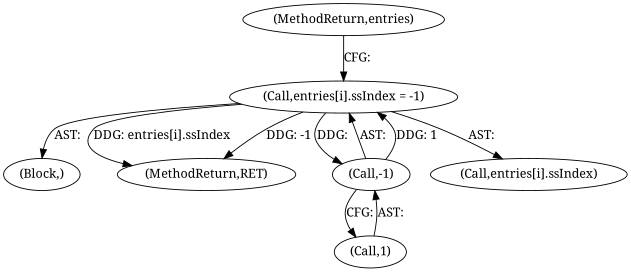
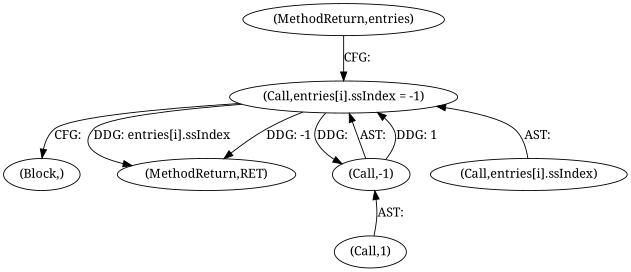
edge "(Call,entries[i].ssIndex = -1)" -> "(Call,entries[i].ssIndex)": reversed
edge "(Call,entries[i].ssIndex = -1)" -> "(Block,)": label "AST: " -> "CFG: "
edge "(Call,-1)" -> "(Call,1)": removed, label "CFG:"
